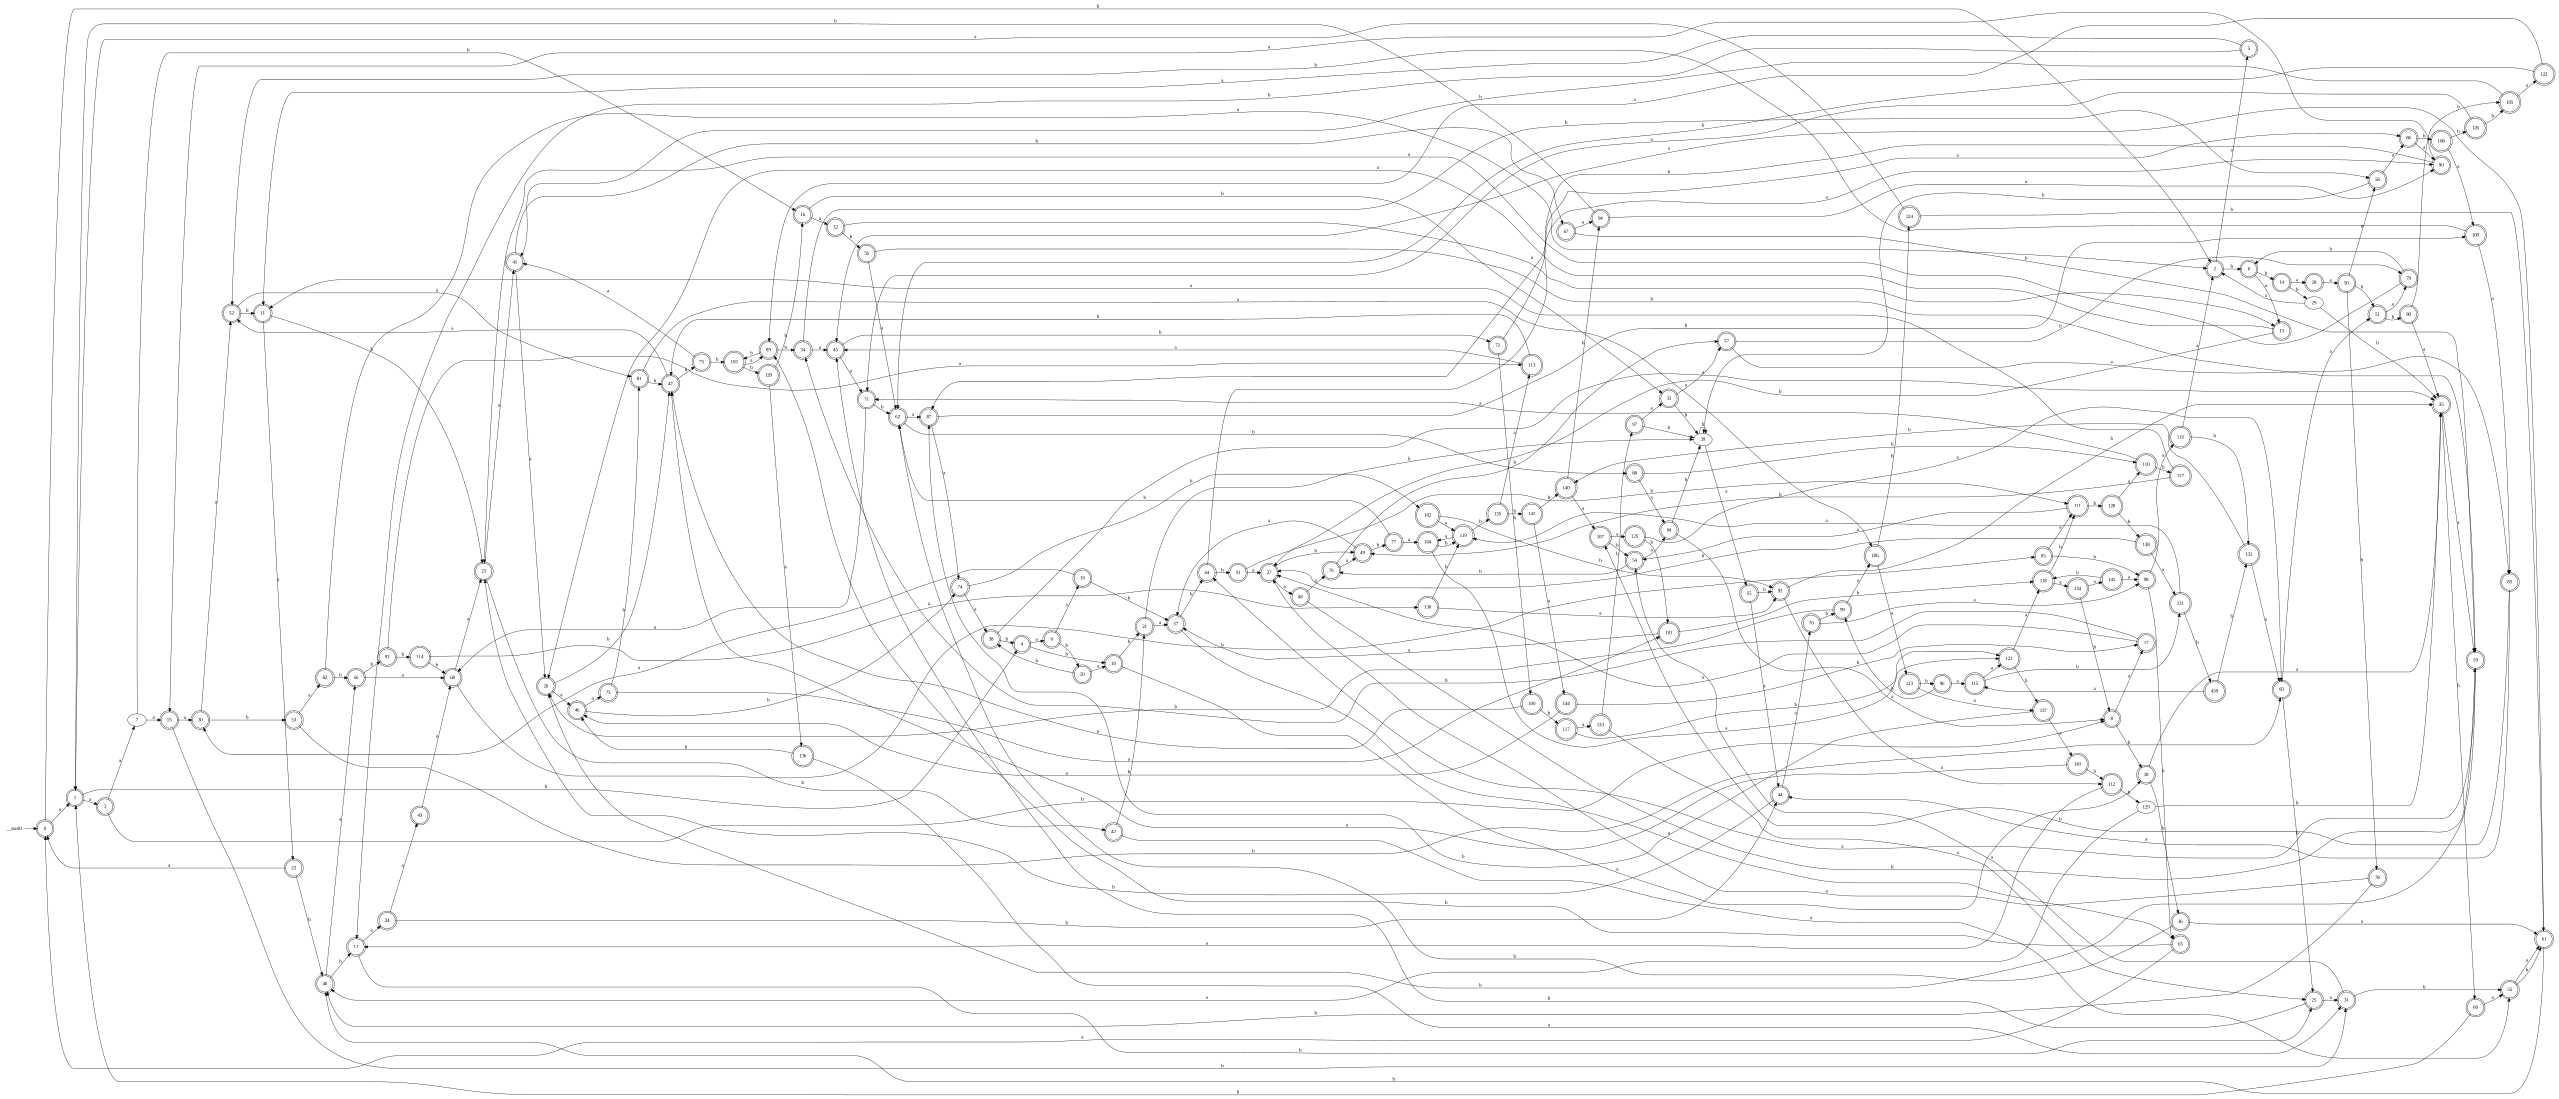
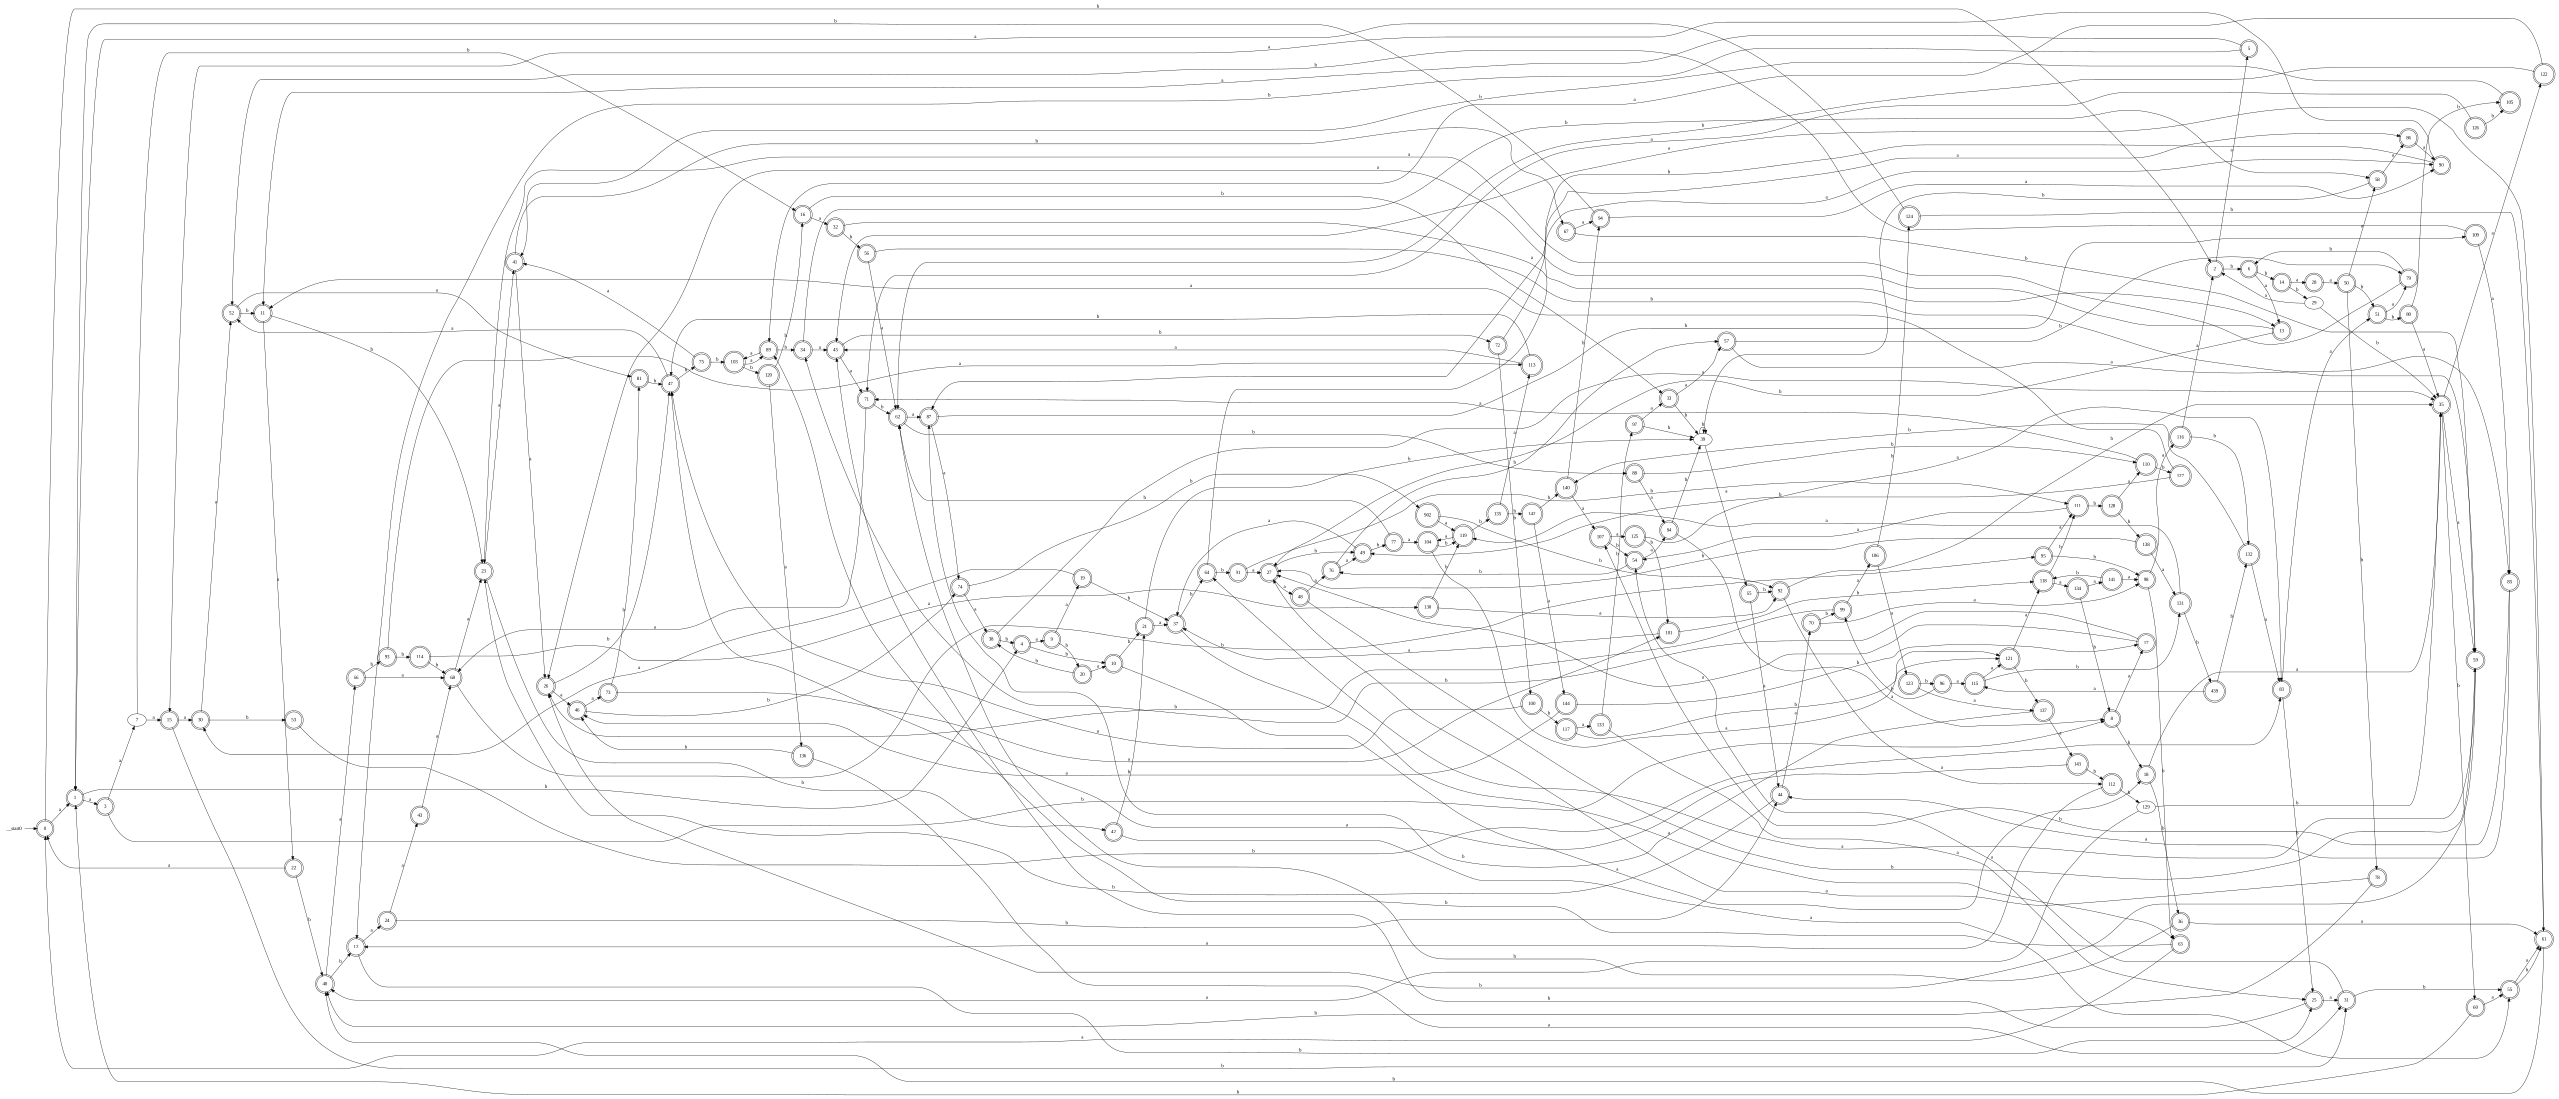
edge "105" -> "122": now "35" -> "122"
node "108": removed
edge "81" -> "106": removed, label "a"
edge "89" -> "103": label "b" -> "a"
node "102": label "102" -> "902"
node "82": removed
